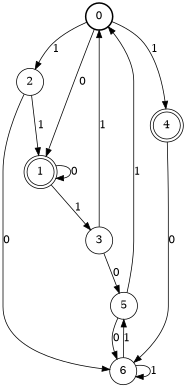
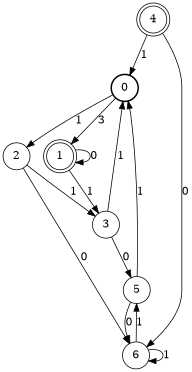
edge "0" -> "4": reversed
edge "0" -> "1": label "0" -> "3"
edge "2" -> "1": now "2" -> "3"
